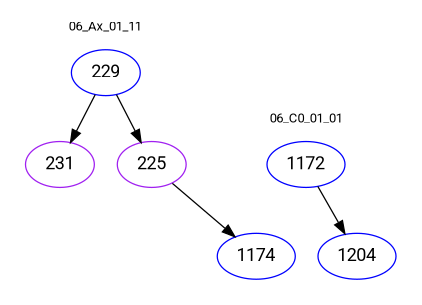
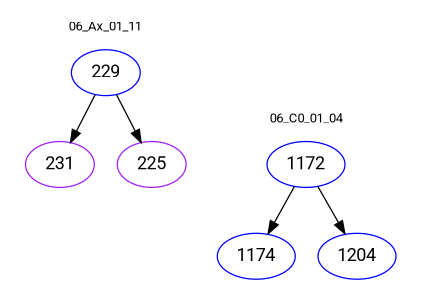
cluster "06_C0_01_01": label "06_C0_01_01" -> "06_C0_01_04"
edge "225" -> "1174": now "1172" -> "1174"
